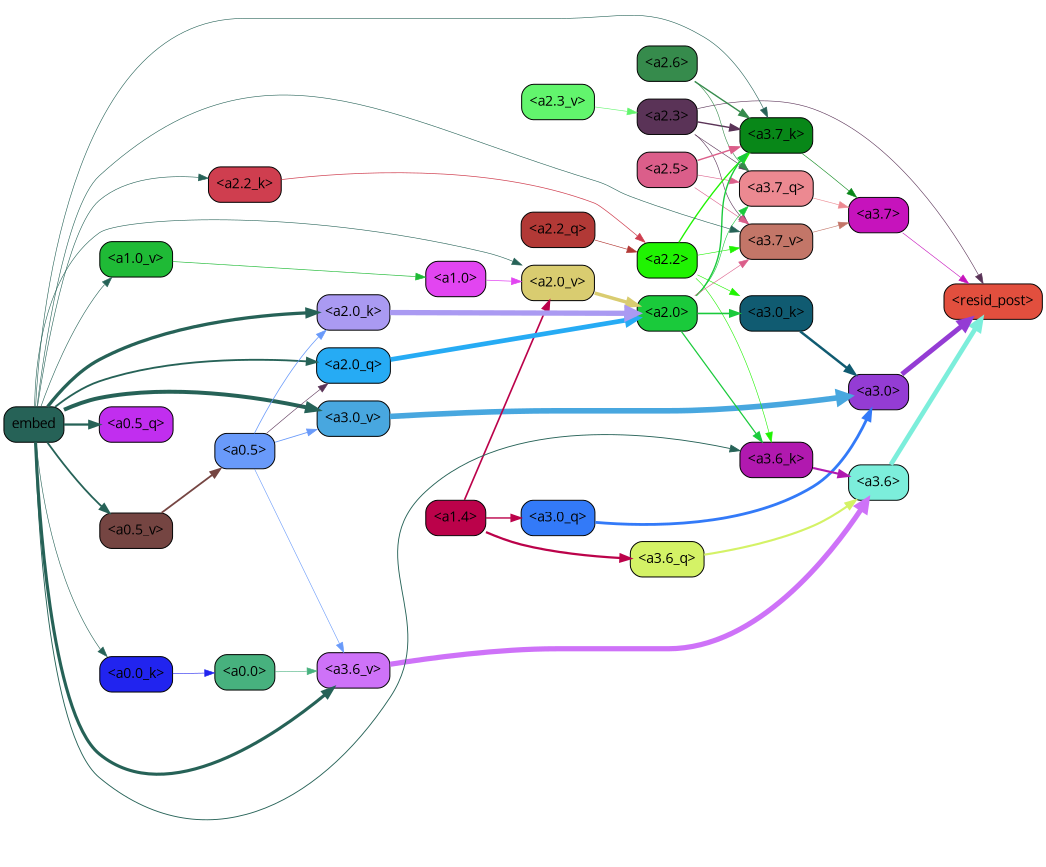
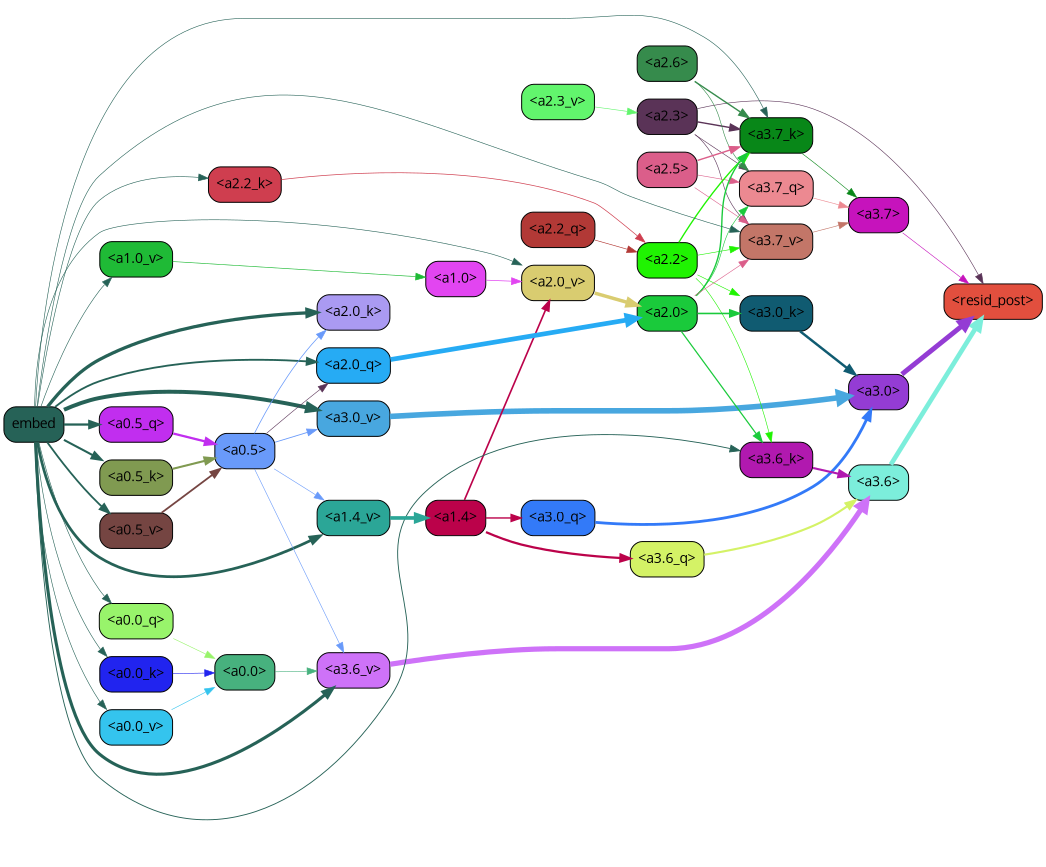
edge "<a2.0_k>" -> "<a2.0>": removed
edge "<a0.5_q>" -> "<a0.5>": added
node "<a0.5_k>": added
node "<a1.4_v>": added
node "<a0.0_q>": added
node "<a0.0_v>": added
